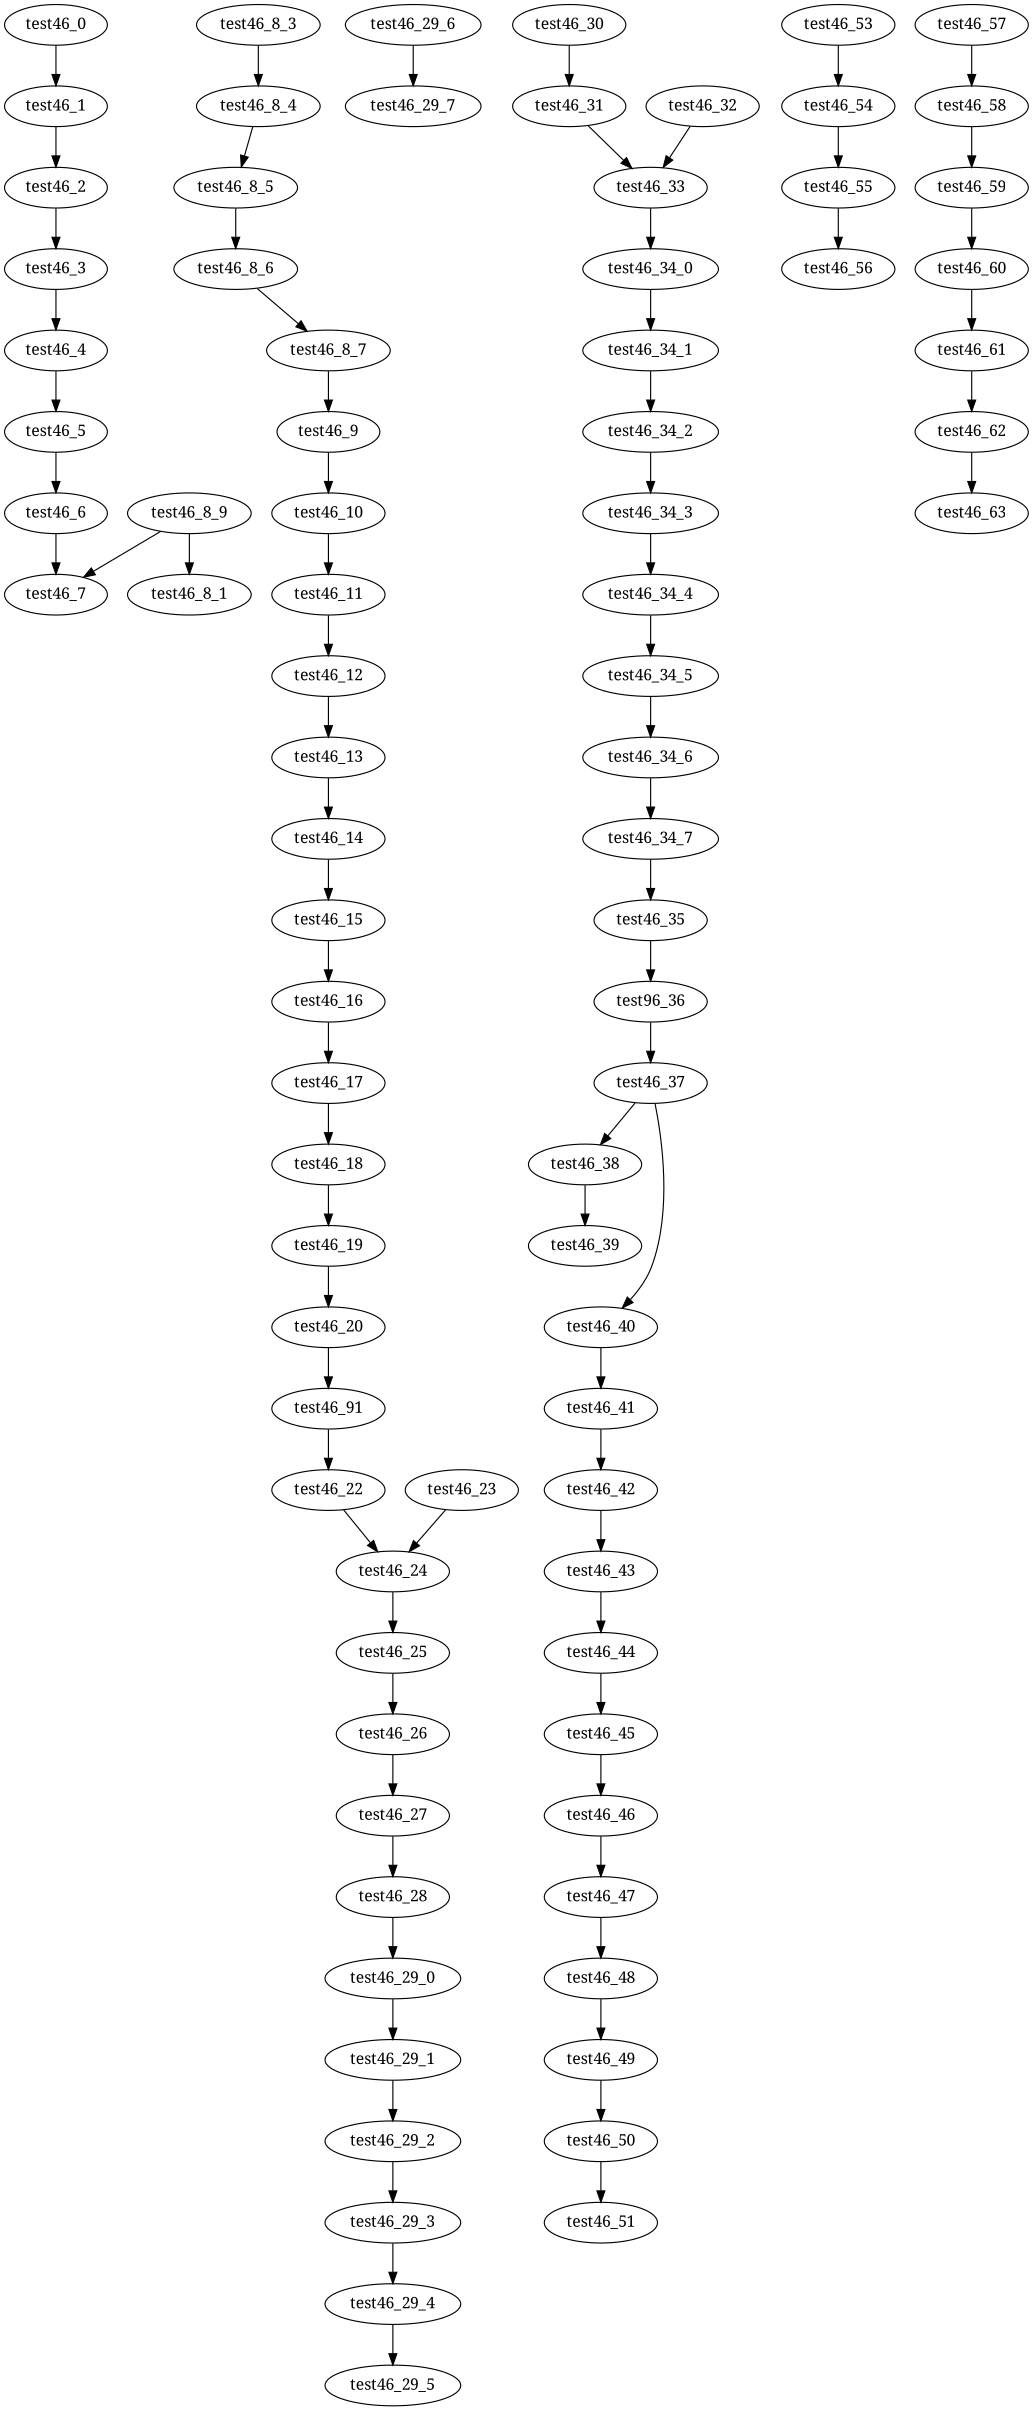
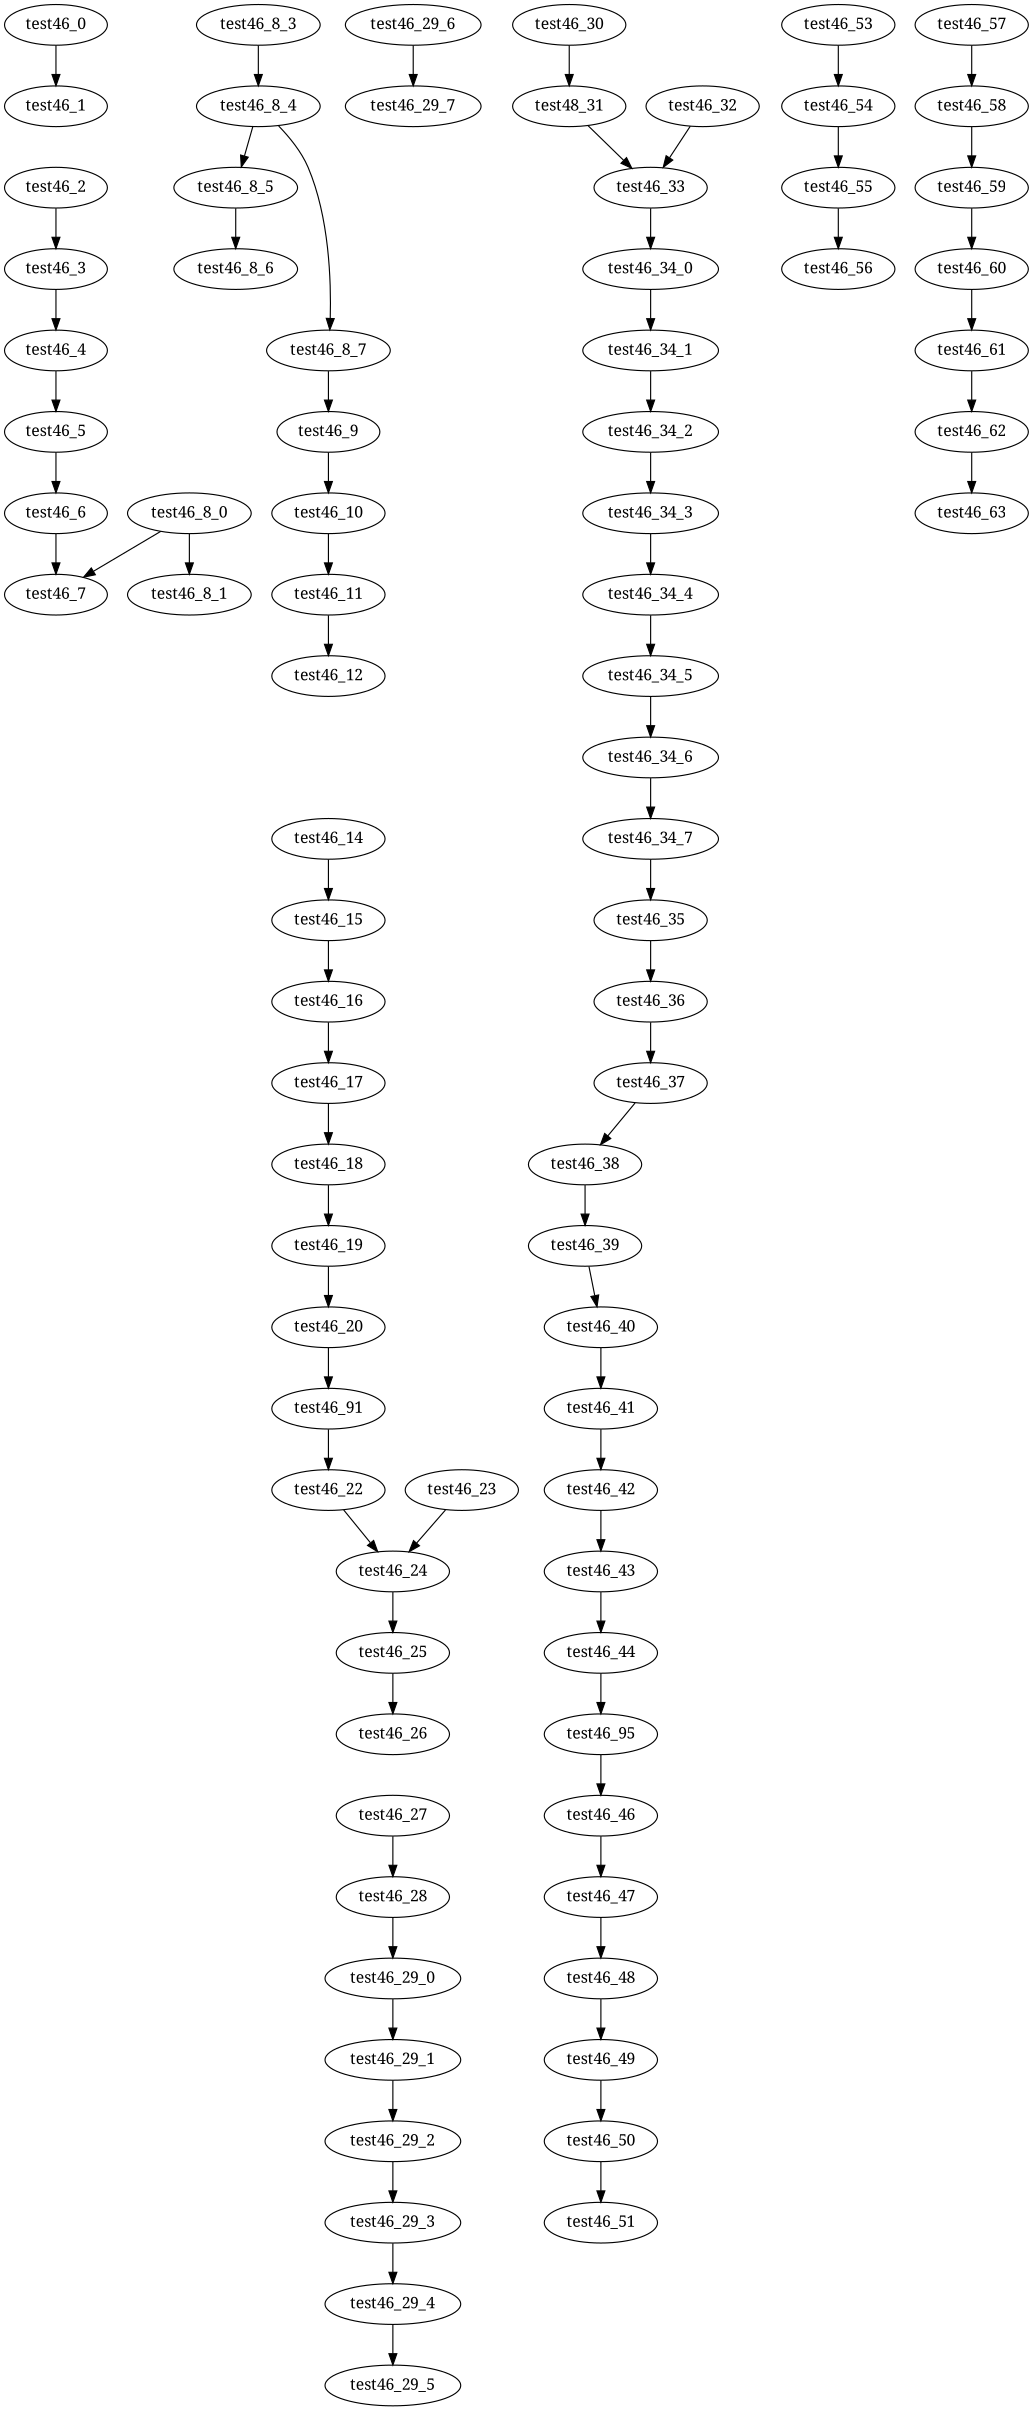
node "test46_31": label "test46_31" -> "test48_31"
edge "test46_1" -> "test46_2": removed
edge "test46_8_6" -> "test46_8_7": now "test46_8_4" -> "test46_8_7"
node "test46_8_9": label "test46_8_9" -> "test46_8_0"
node "test46_13": removed
node "test96_36": label "test96_36" -> "test46_36"
edge "test46_37" -> "test46_40": now "test46_39" -> "test46_40"
node "test46_45": label "test46_45" -> "test46_95"
edge "test46_26" -> "test46_27": removed
